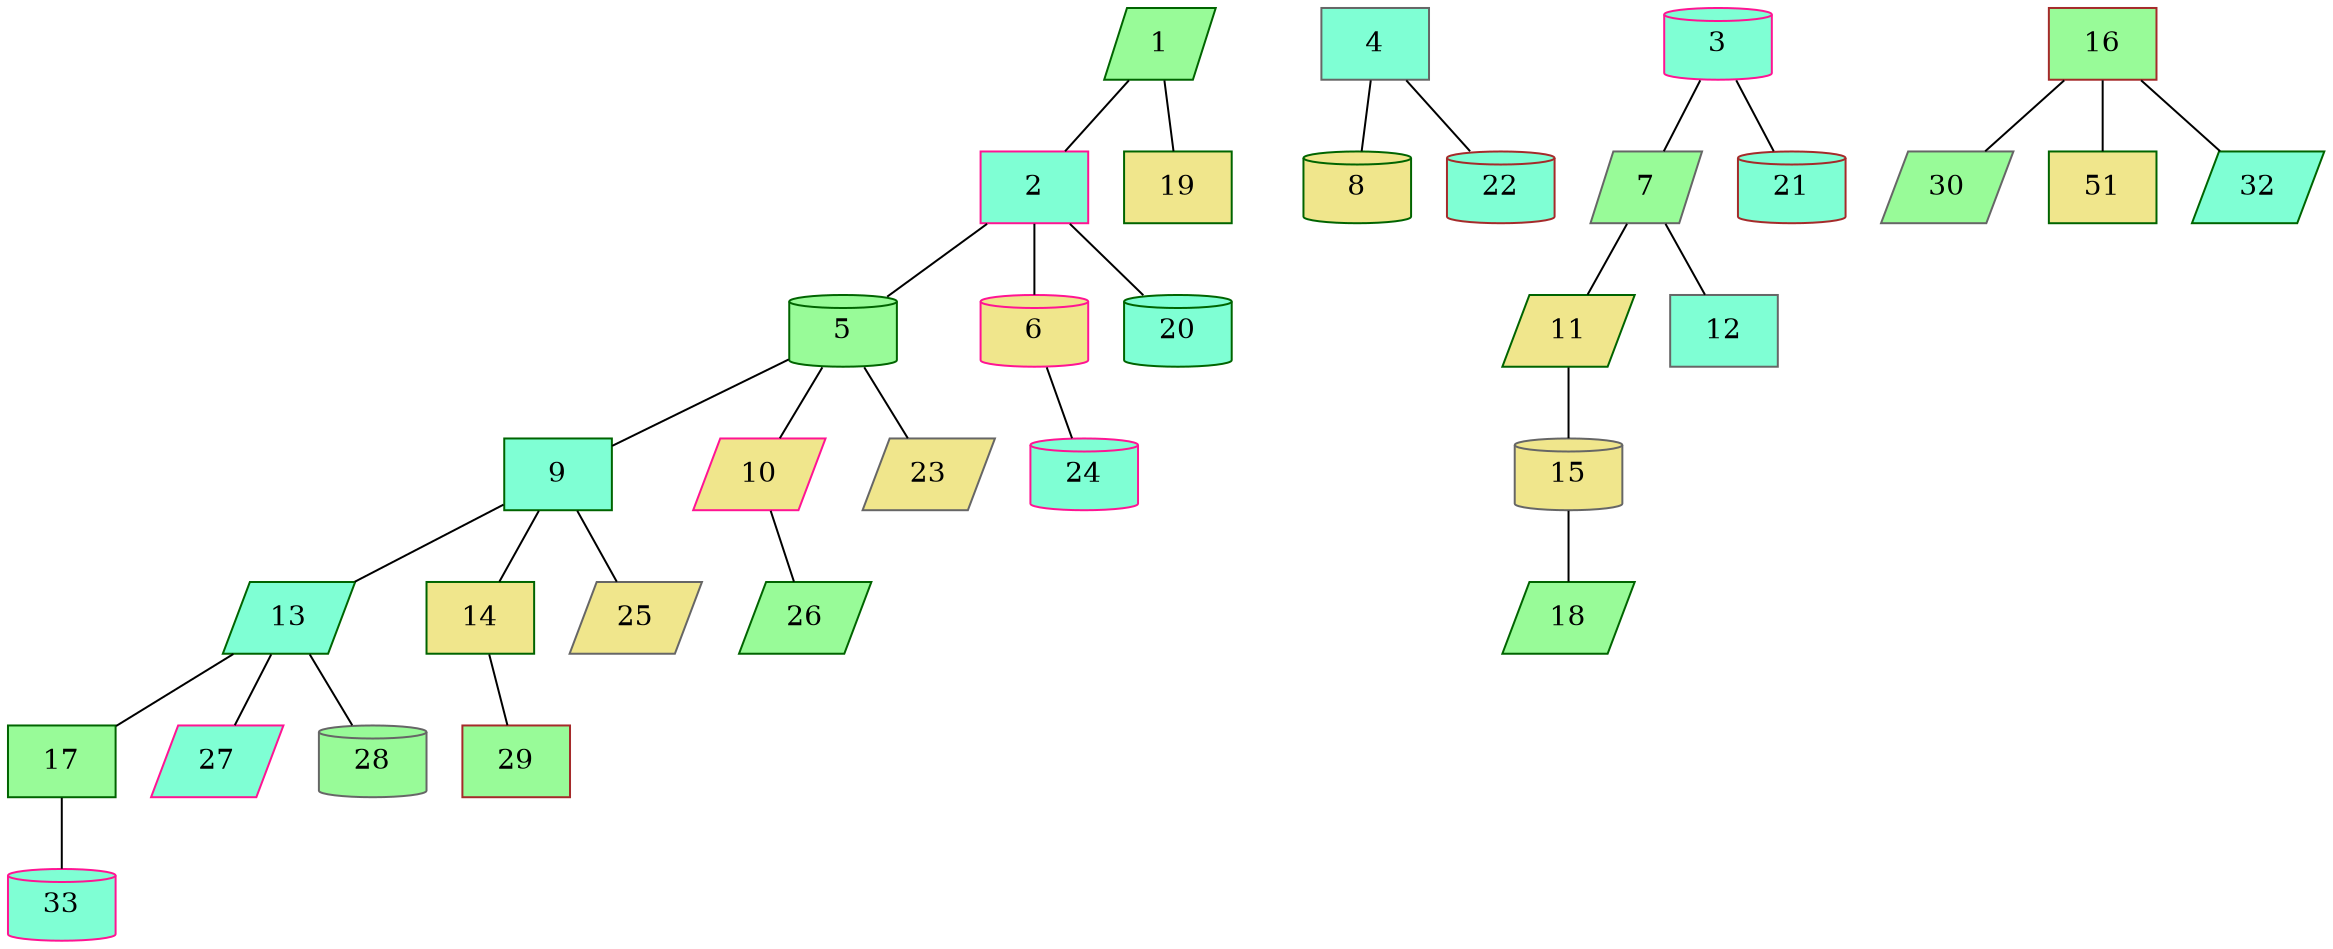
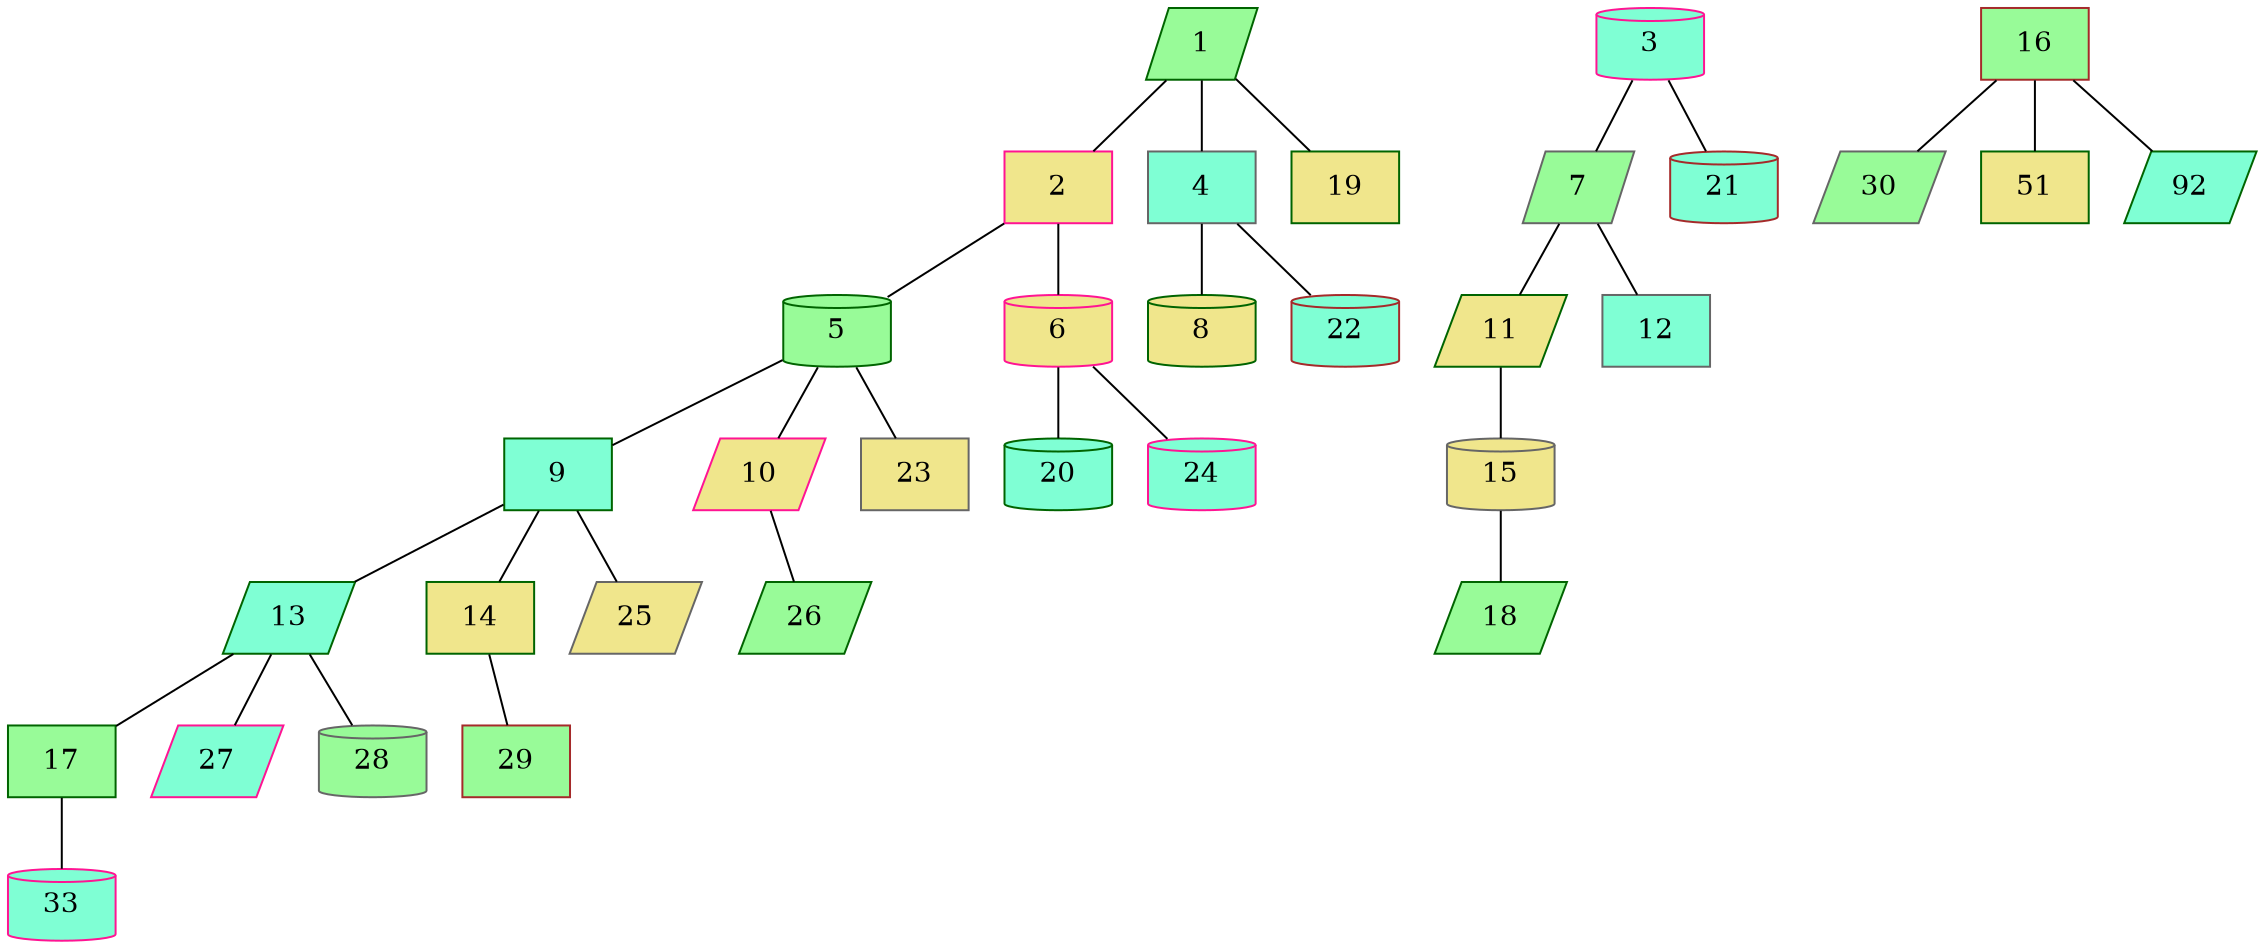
edge "1" -- "4": added
node "2": fillcolor aquamarine -> khaki
node "32": label "32" -> "92"
edge "2" -- "20": now "6" -- "20"
node "23": shape parallelogram -> box
